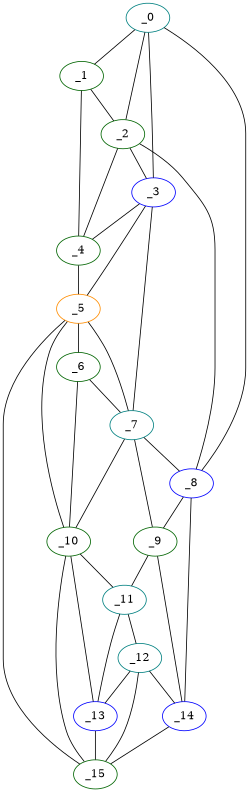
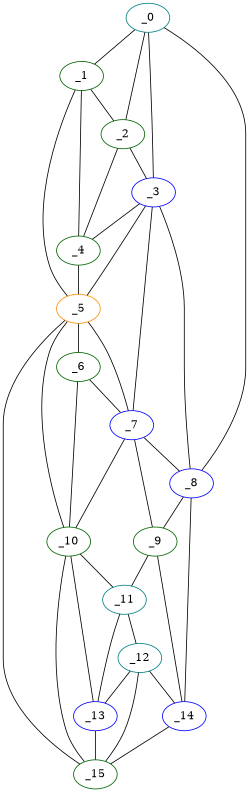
edge "_1" -- "_5": added
edge "_2" -- "_8": now "_3" -- "_8"
node "_7": color teal -> blue
